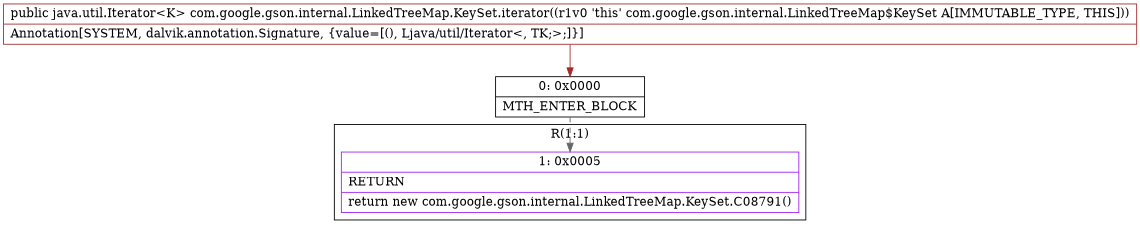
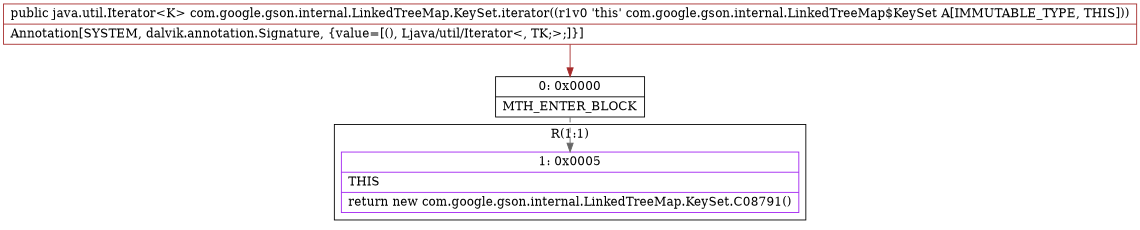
node "1: 0x0005": text "RETURN" -> "THIS"
